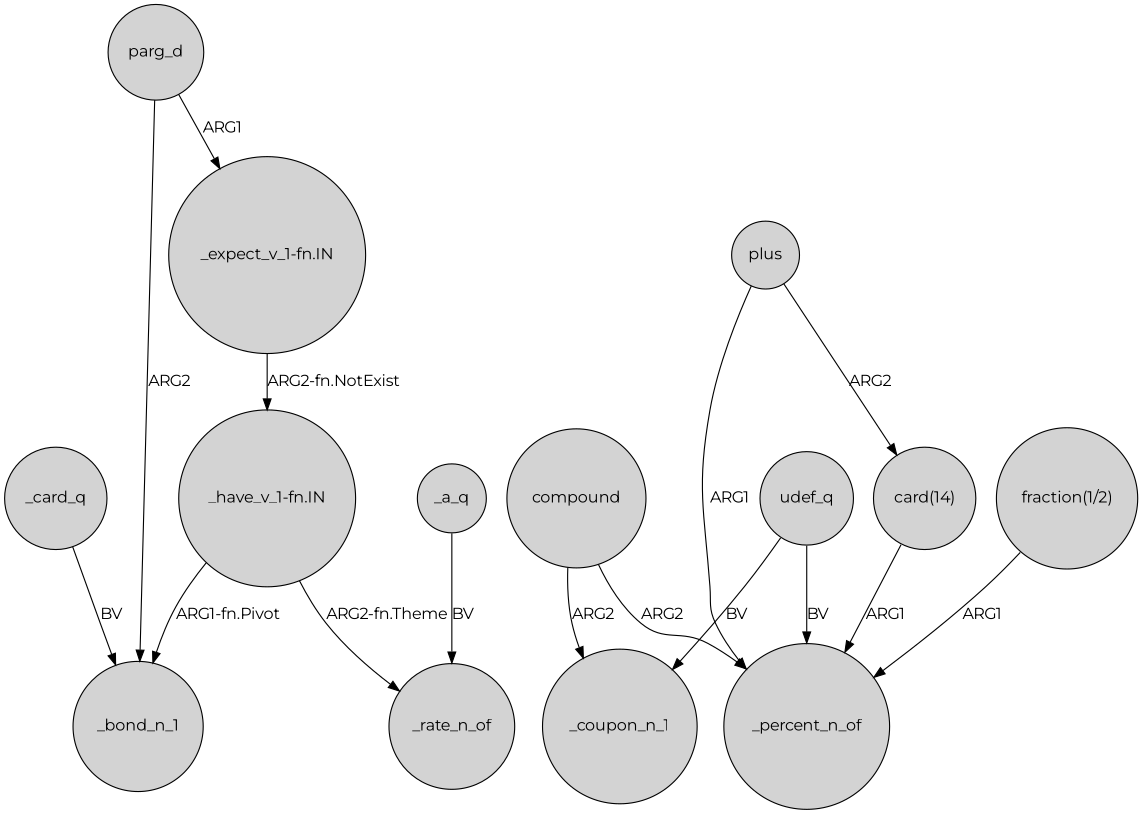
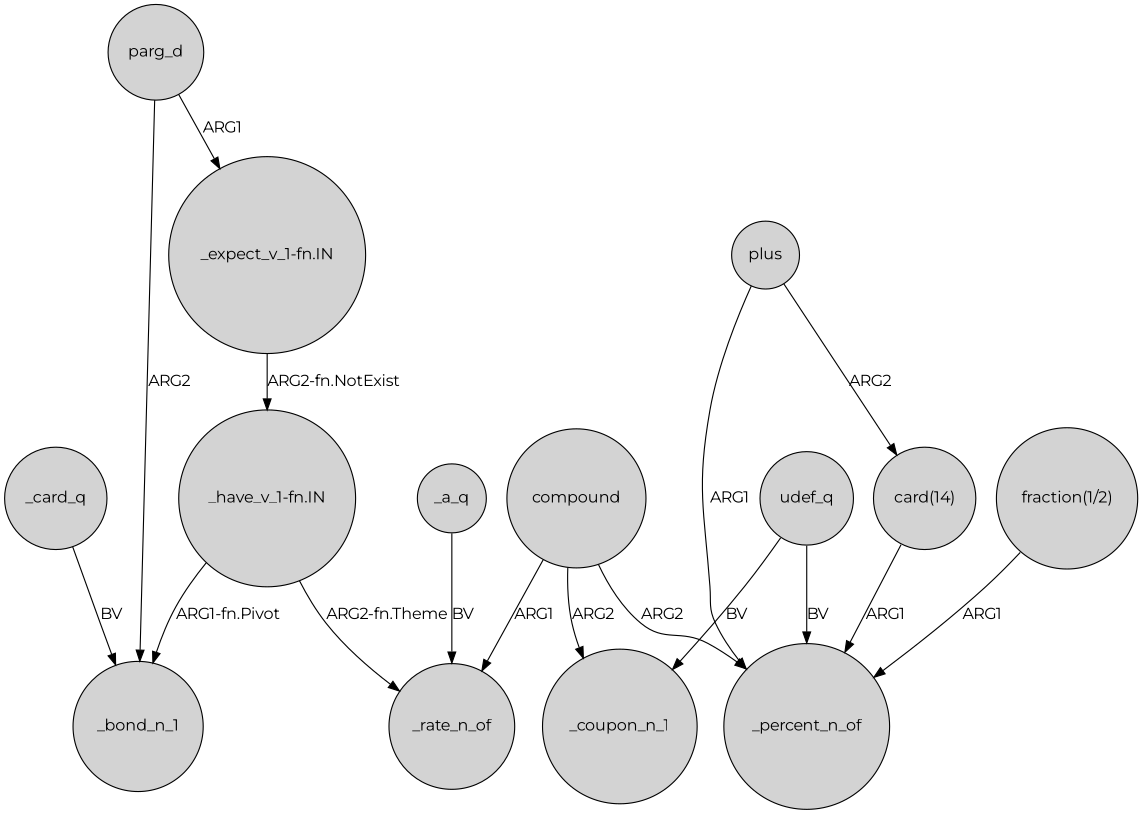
edge "compound" -> "_rate_n_of": added, label "ARG1"
